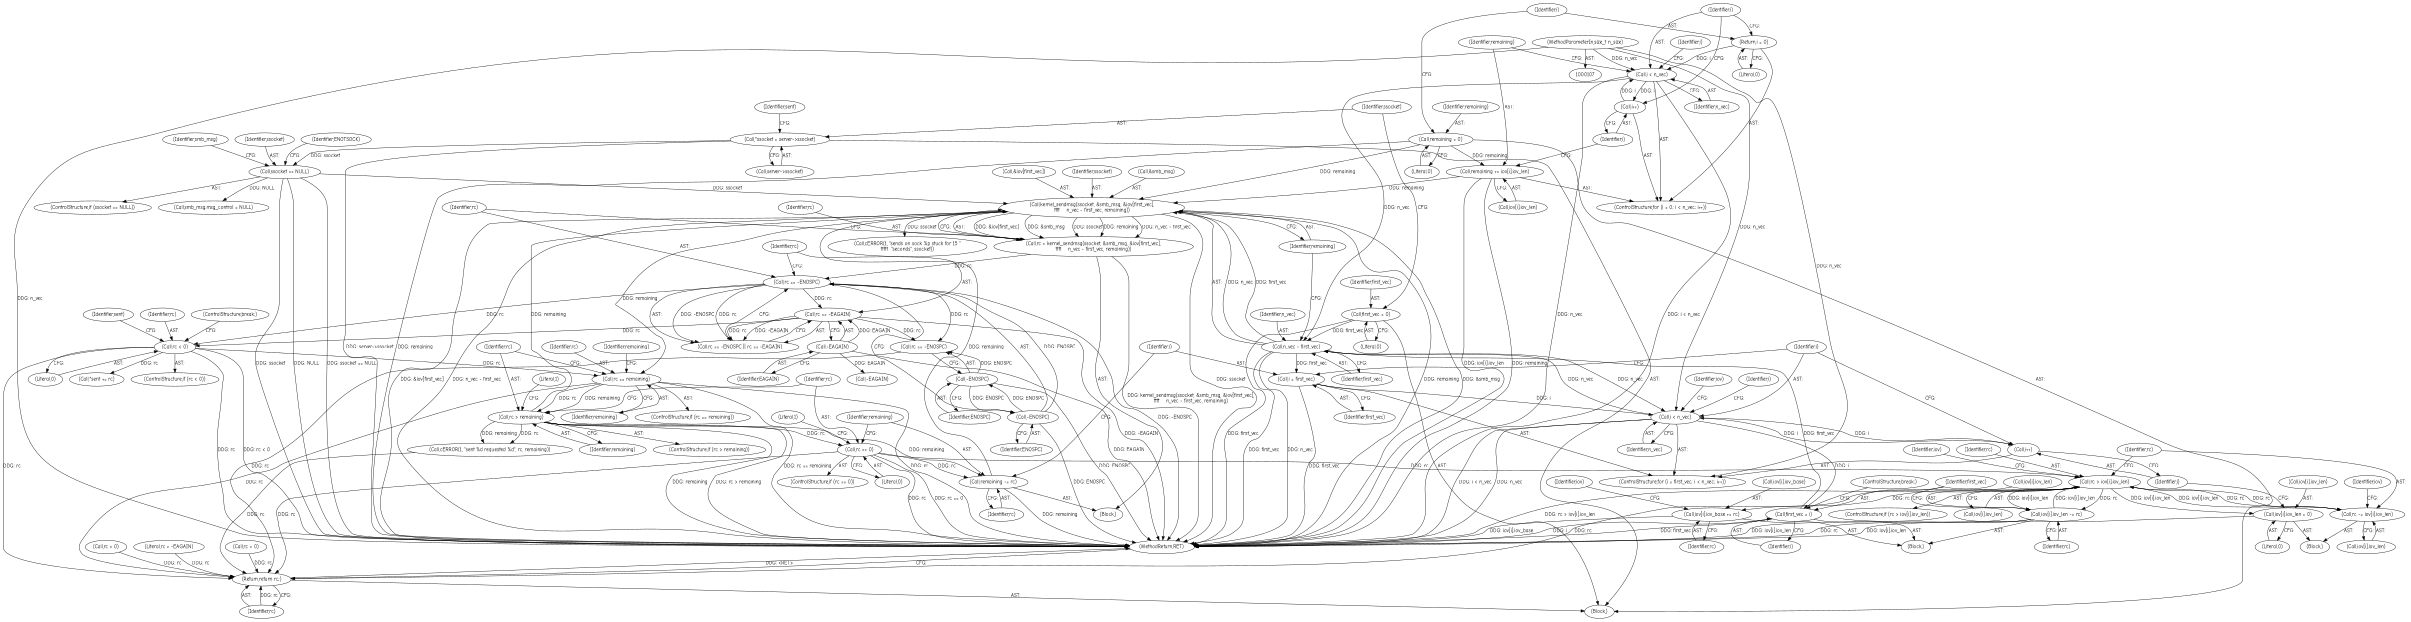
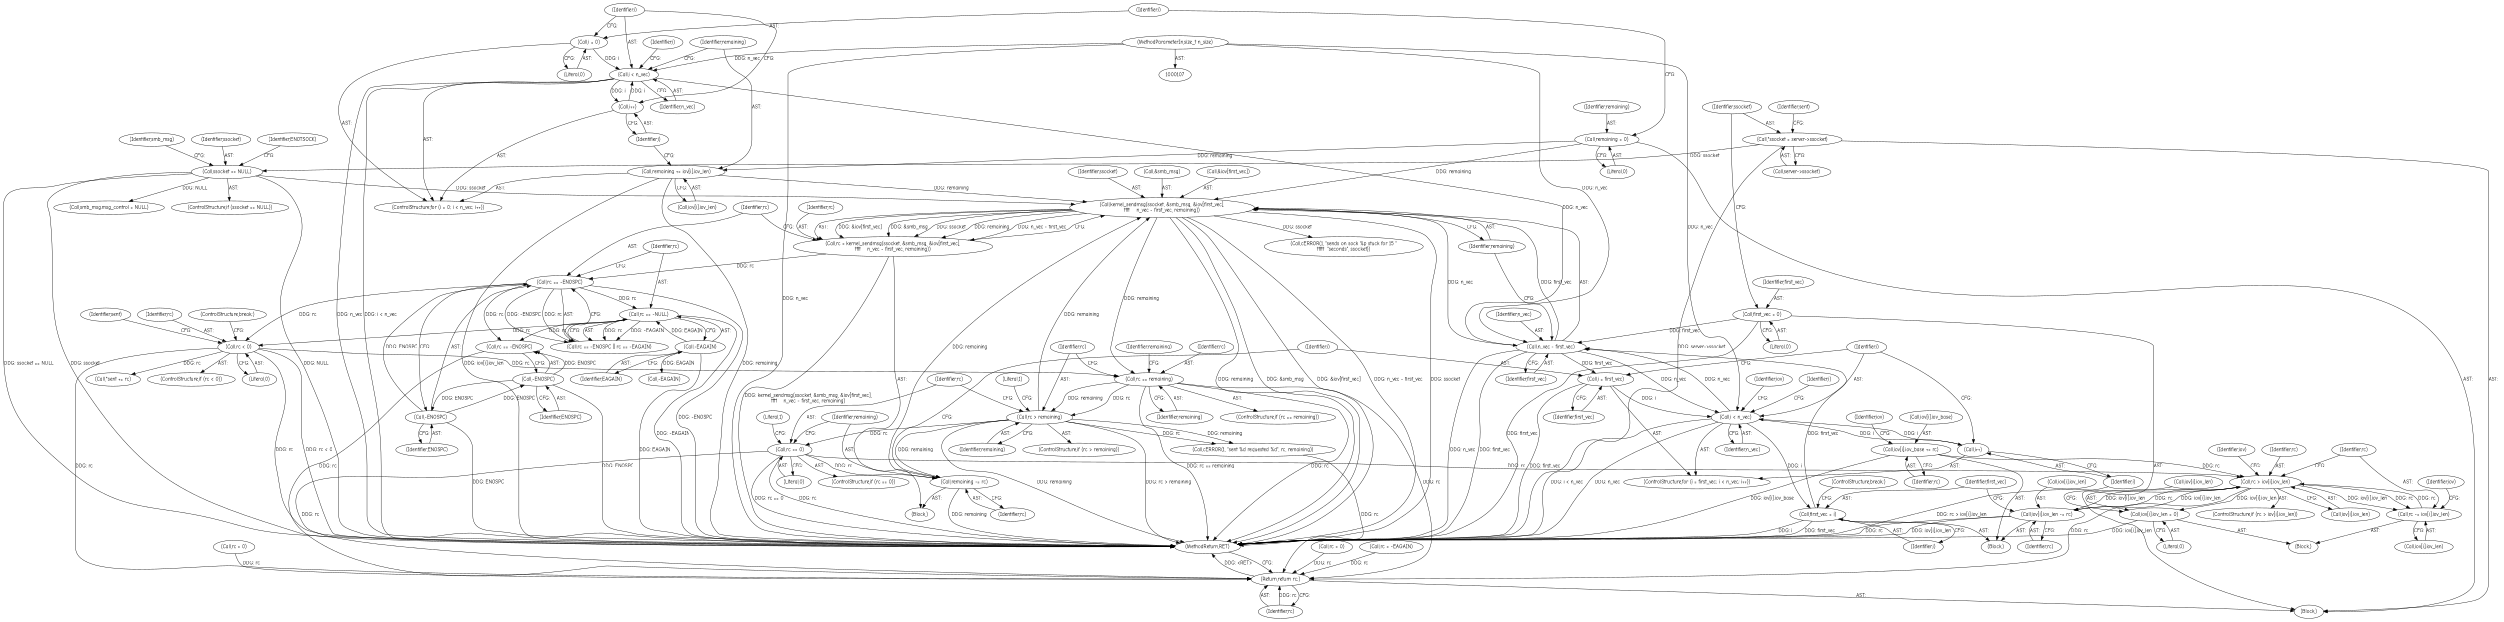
node "(Return,i = 0)": label "(Return,i = 0)" -> "(Call,i = 0)"
edge "(MethodParameterIn,size_t n_size)" -> "(ControlStructure,for (i = first_vec; i < n_vec; i++))": now "(MethodParameterIn,size_t n_size)" -> "(Call,n_vec - first_vec)"
edge "(Call,remaining = 0)" -> "(MethodReturn,RET)": removed, label "DDG: remaining"
node "(Call,rc == -EAGAIN)": label "(Call,rc == -EAGAIN)" -> "(Call,rc == -NULL)"
edge "(Call,rc > iov[i].iov_len)" -> "(Call,iov[i].iov_base += rc)": reversed
node "(Literal,rc = -EAGAIN)": label "(Literal,rc = -EAGAIN)" -> "(Call,rc = -EAGAIN)"
